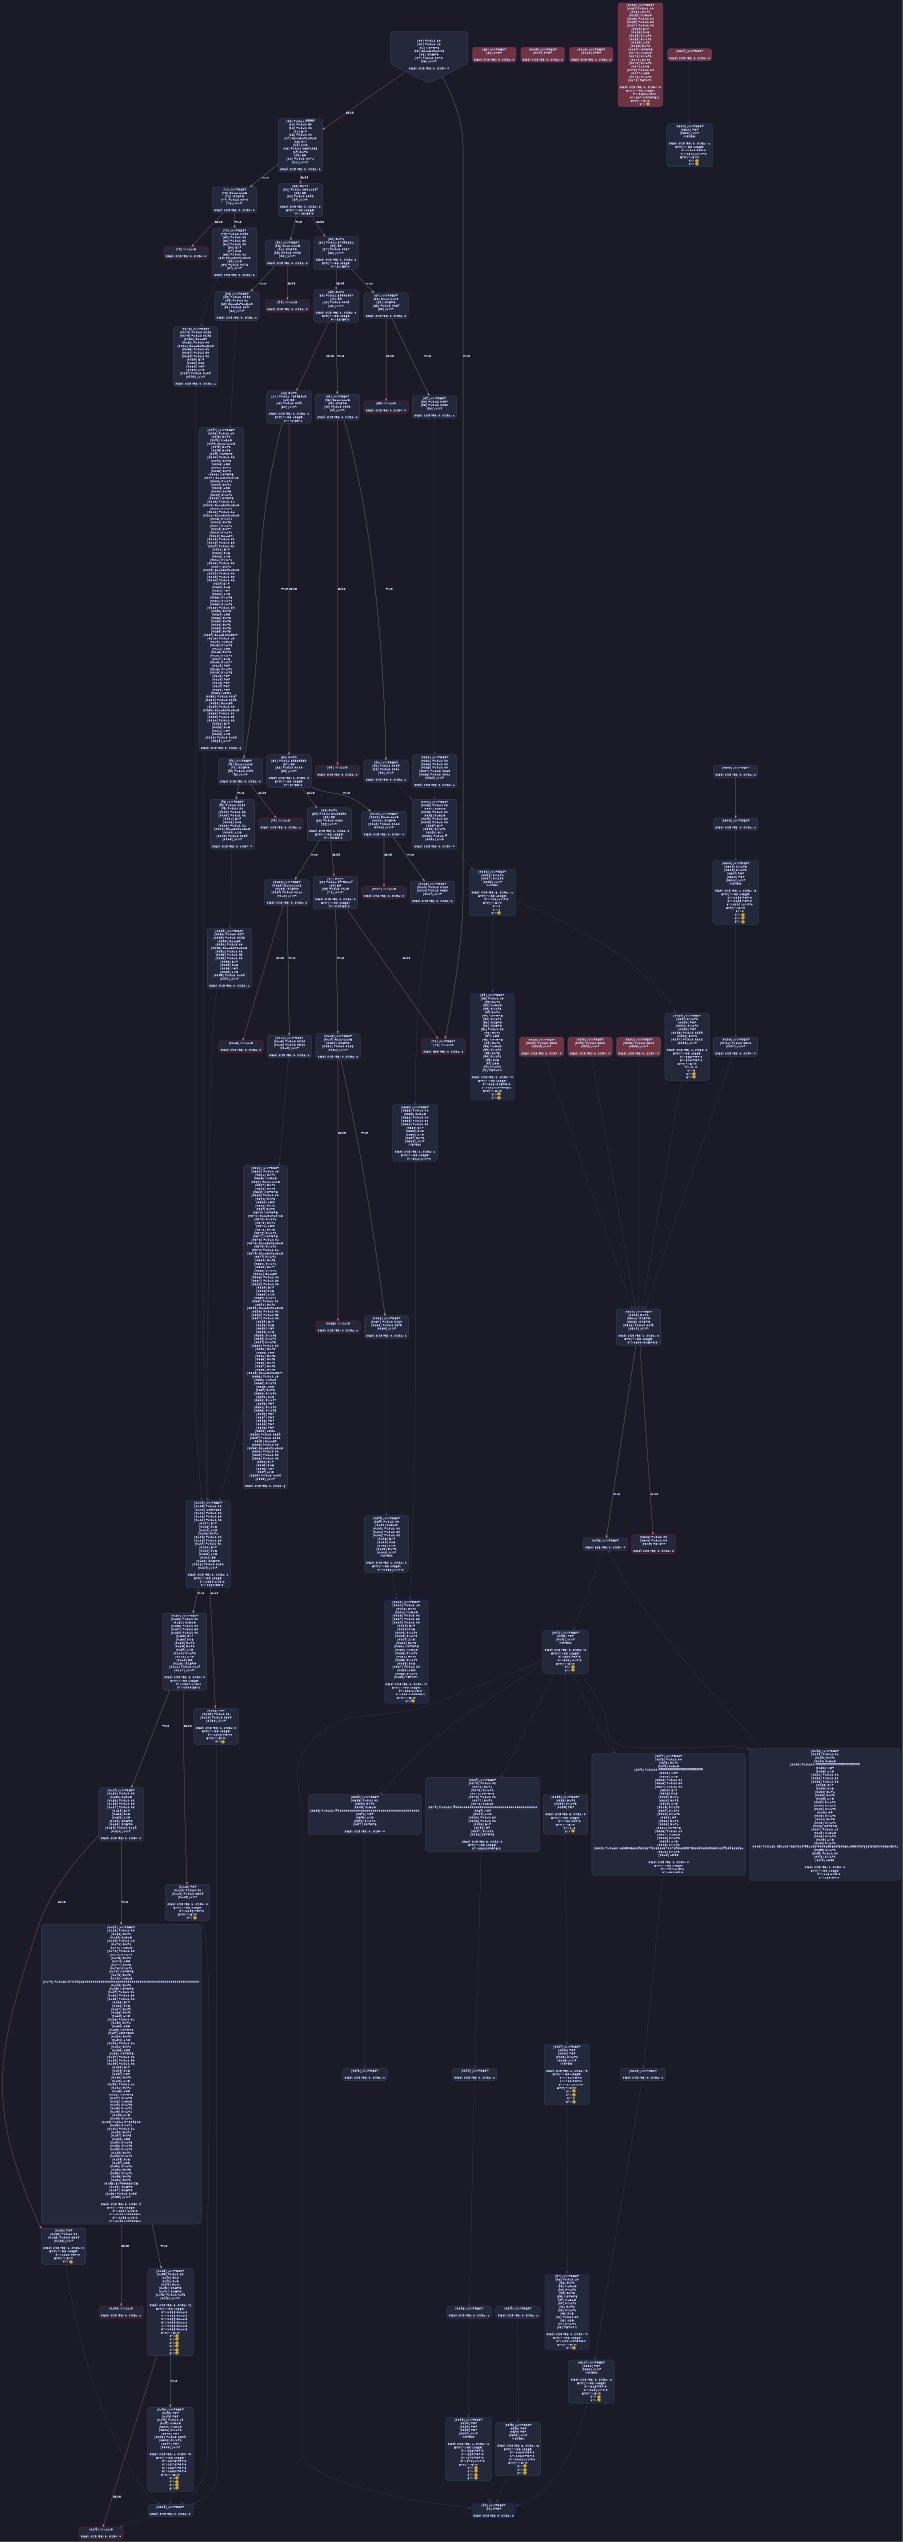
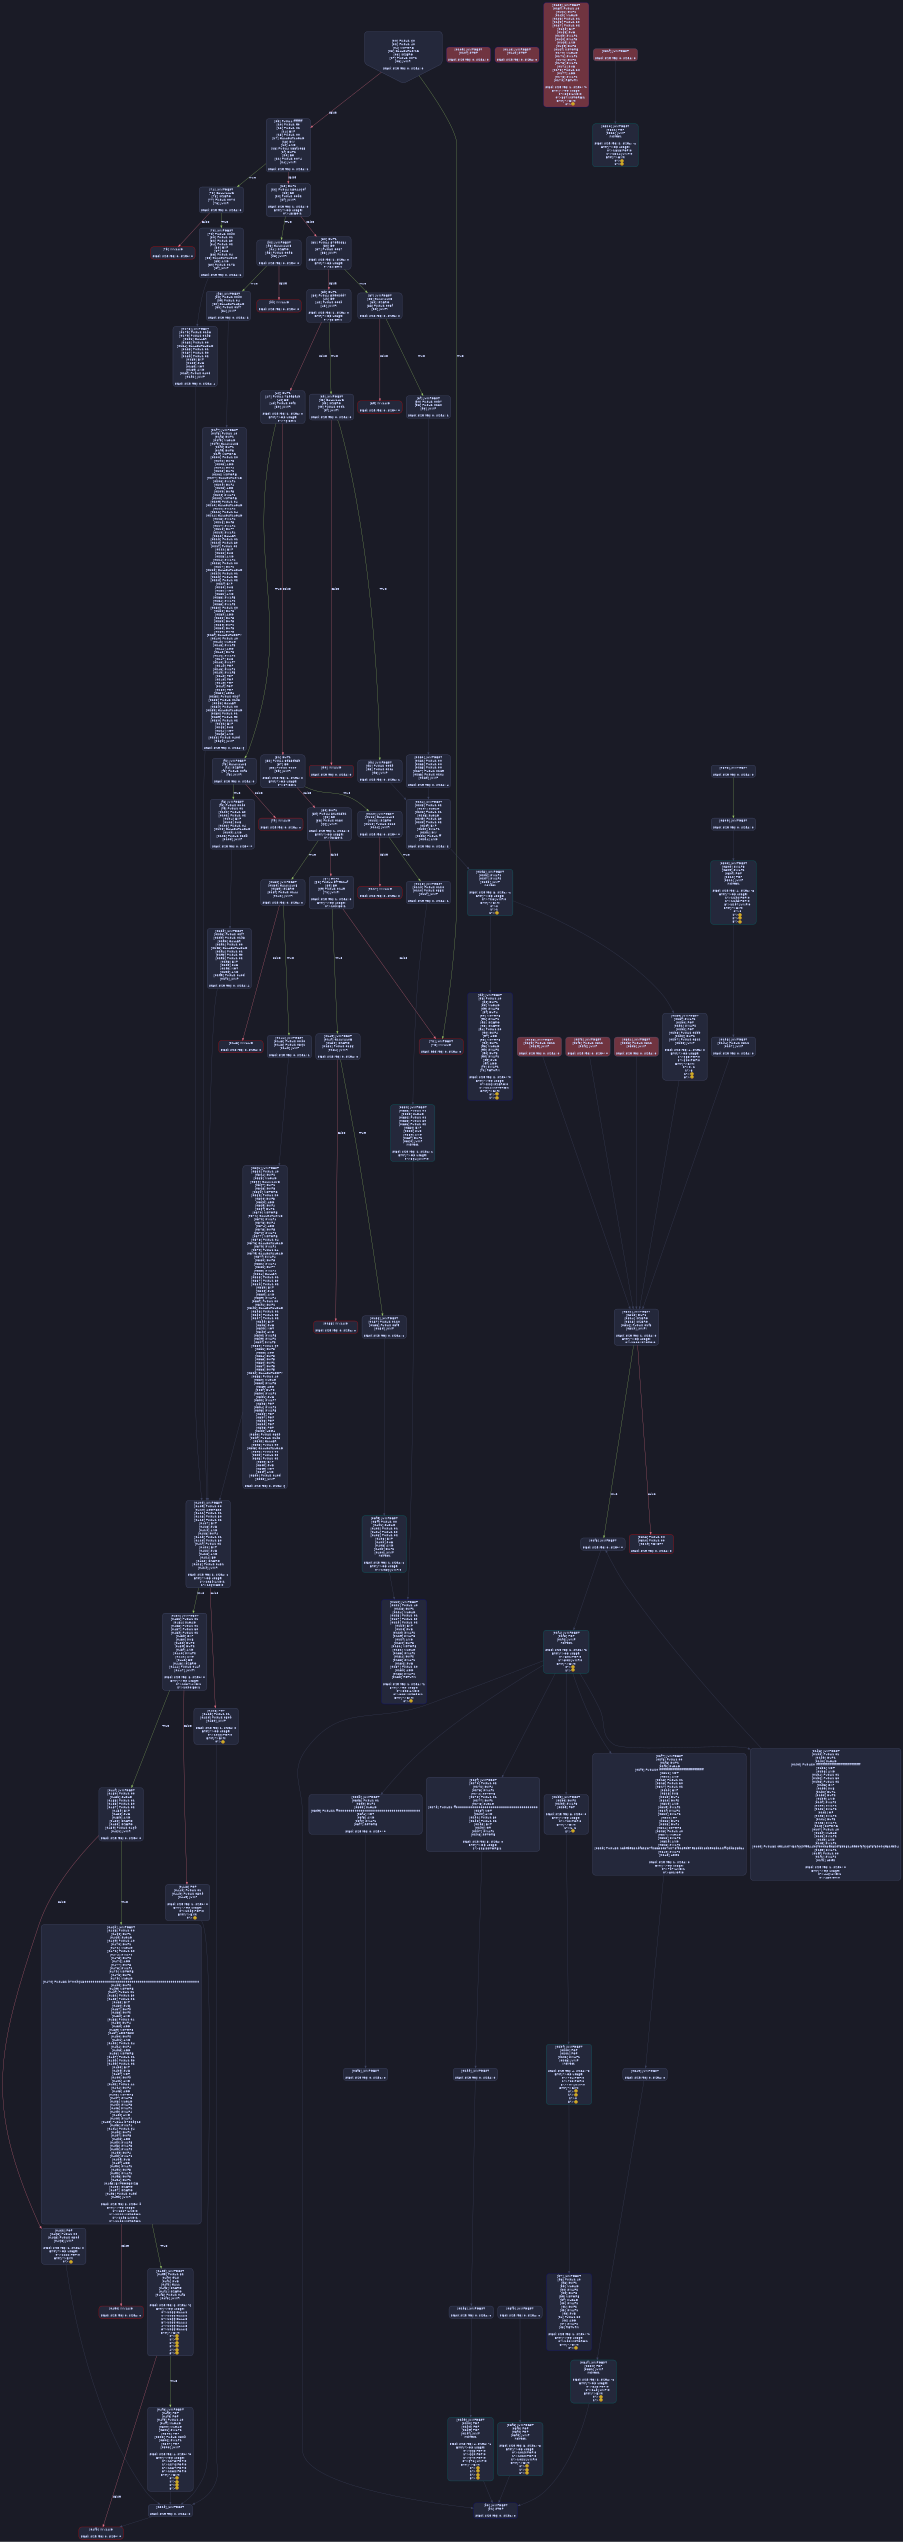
node "[a5] JUMPDEST [a6] STOP Stack size req: 0, sizeΔ: 0": removed
node "[01f3] JUMPDEST Stack ada req: 0, sizeΔ: 0": label "[01f3] JUMPDEST Stack ada req: 0, sizeΔ: 0" -> "[01f3] JUMPDEST Stack size req: 0, sizeΔ: 0"
